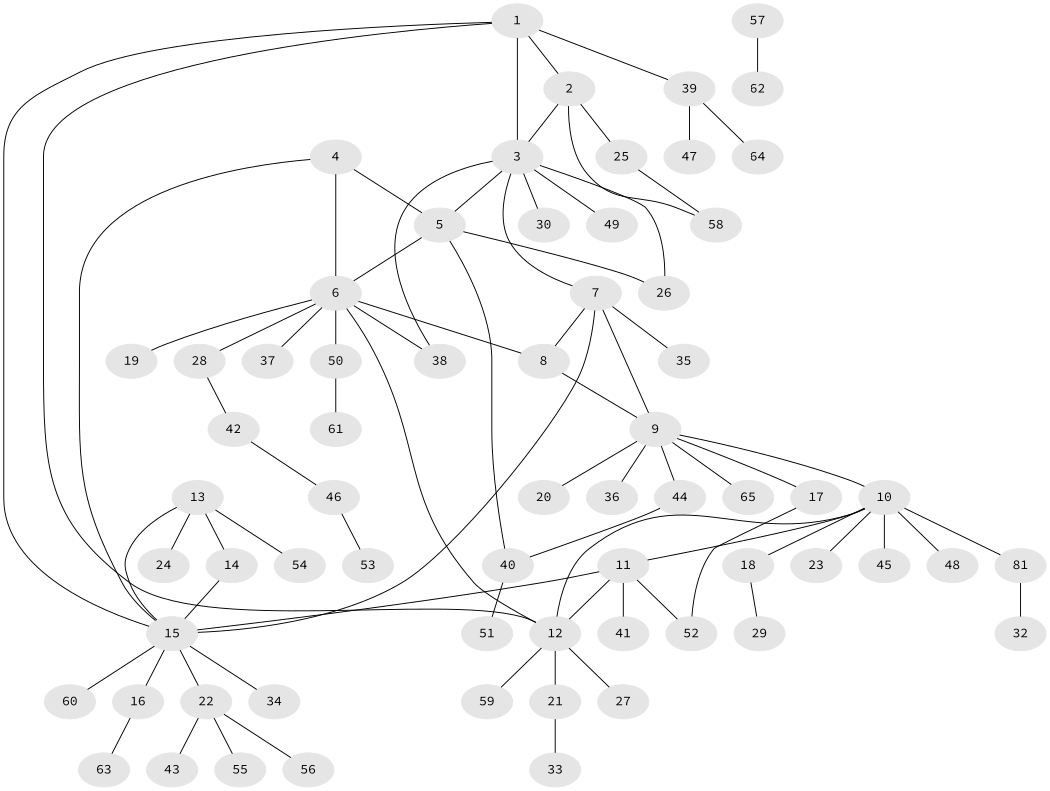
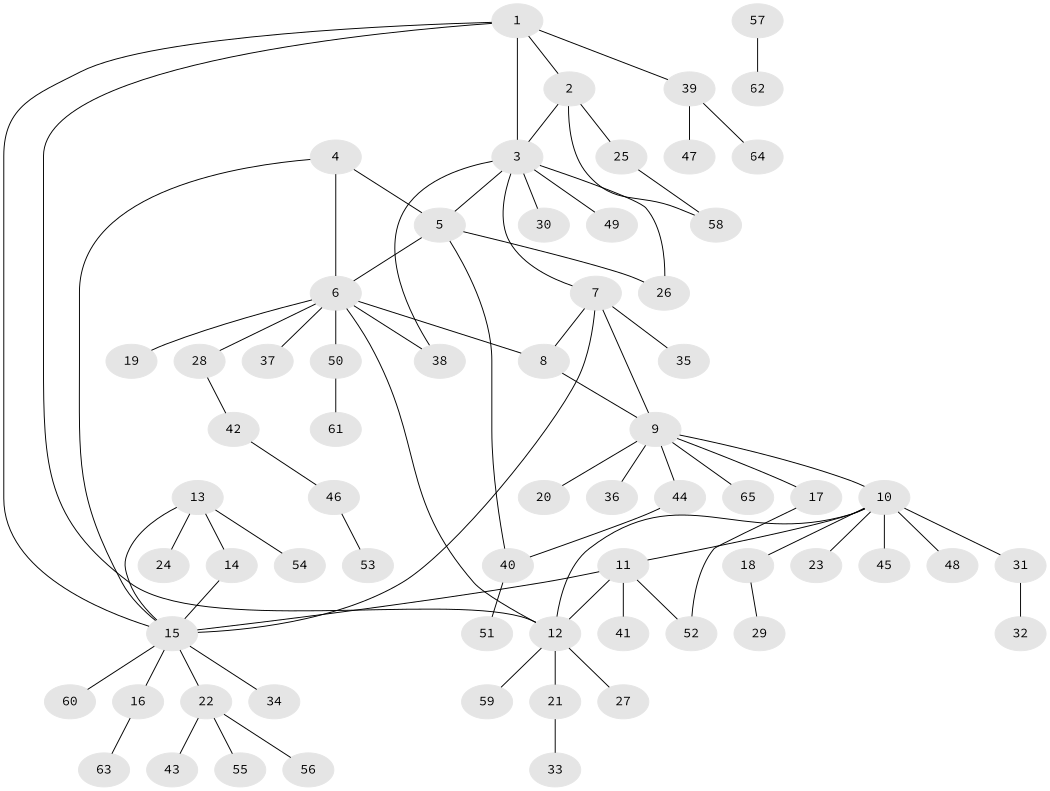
node "81": label "81" -> "31"
